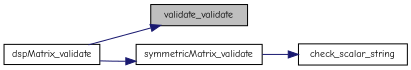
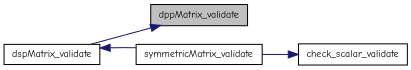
node "validate_validate": label "validate_validate" -> "dppMatrix_validate"
node "check_scalar_string": label "check_scalar_string" -> "check_scalar_validate"
edge "dspMatrix_validate" -> "symmetricMatrix_validate": reversed
